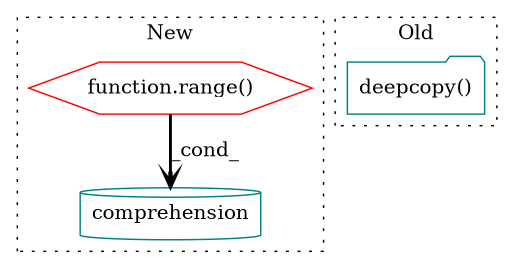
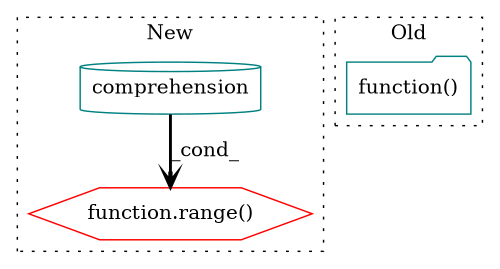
node "deepcopy()": label "deepcopy()" -> "function()"
edge "function.range()" -> "comprehension": reversed
